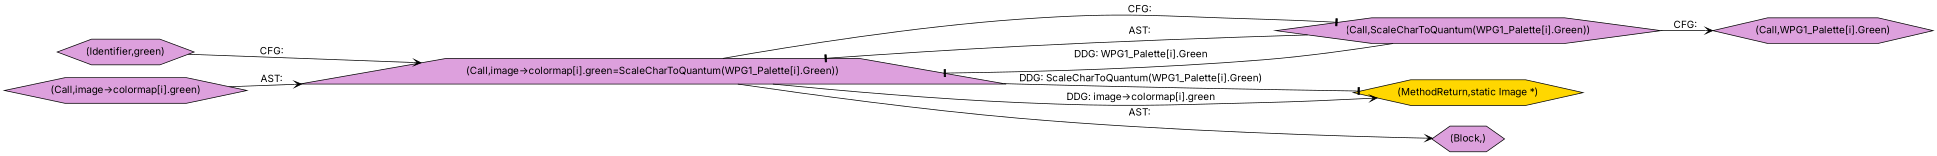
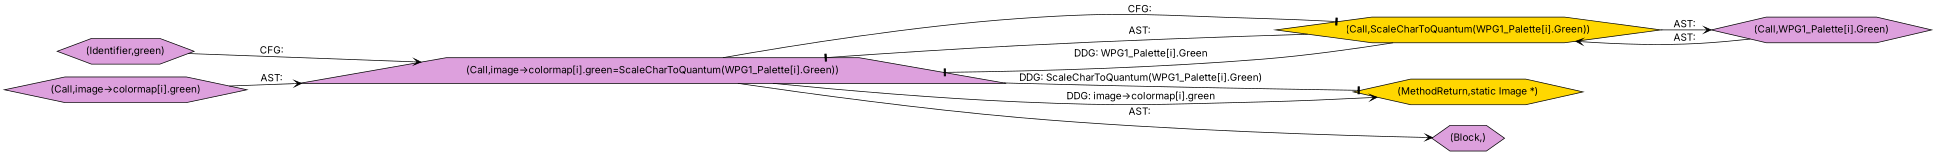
edge "(Call,ScaleCharToQuantum(WPG1_Palette[i].Green))" -> "(Call,WPG1_Palette[i].Green)": label "CFG: " -> "AST: "
node "(Call,ScaleCharToQuantum(WPG1_Palette[i].Green))": fillcolor plum -> gold
edge "(Call,WPG1_Palette[i].Green)" -> "(Call,ScaleCharToQuantum(WPG1_Palette[i].Green))": added, label "AST:"
